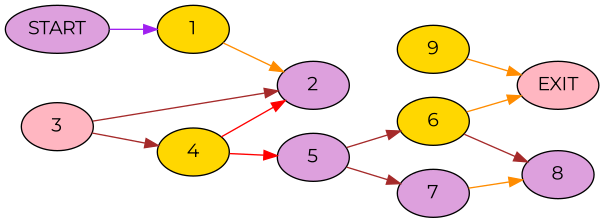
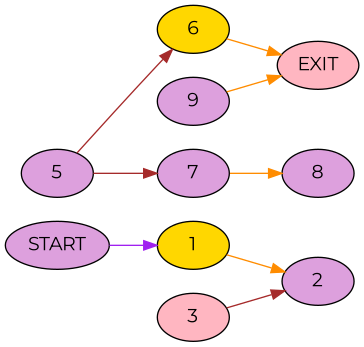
node "9": fillcolor gold -> plum
edge "6" -> "8": removed
node "4": removed
